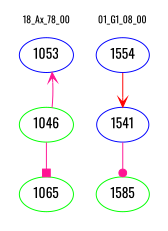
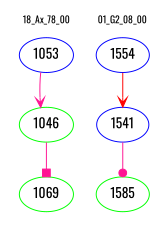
cluster "01_G1_08_00": label "01_G1_08_00" -> "01_G2_08_00"
edge "1046" -> "1053": reversed
node "1065": label "1065" -> "1069"
